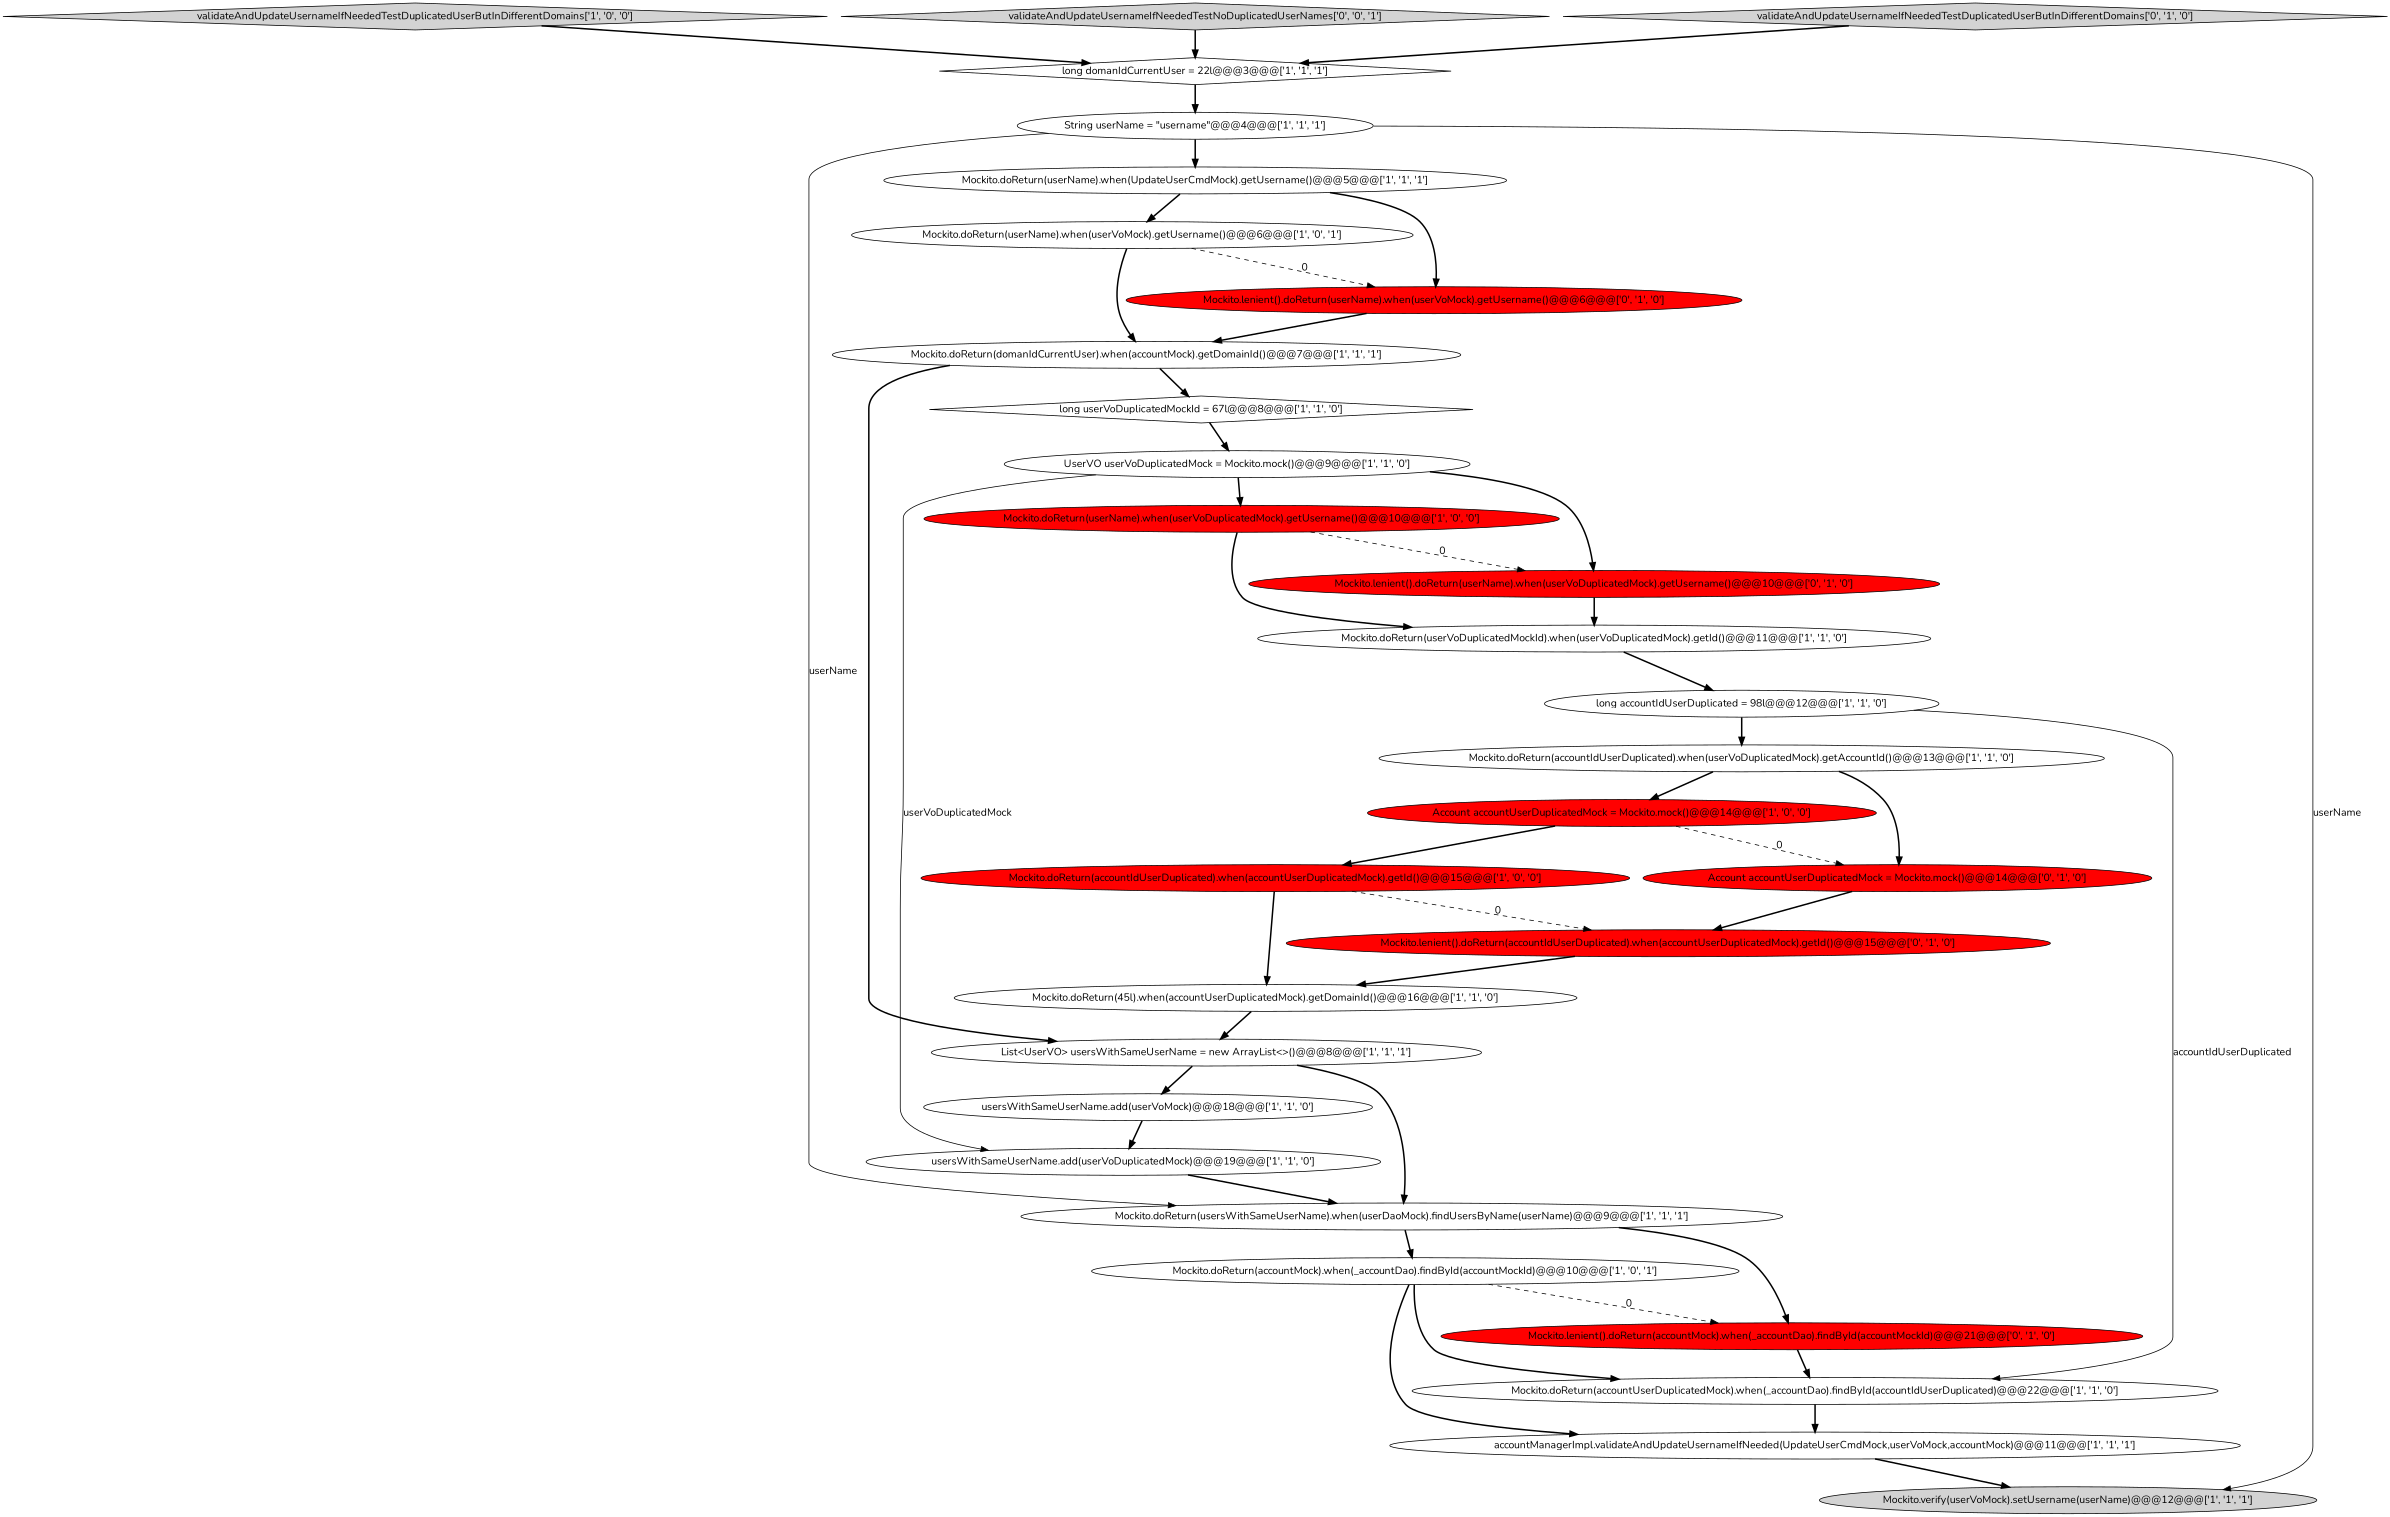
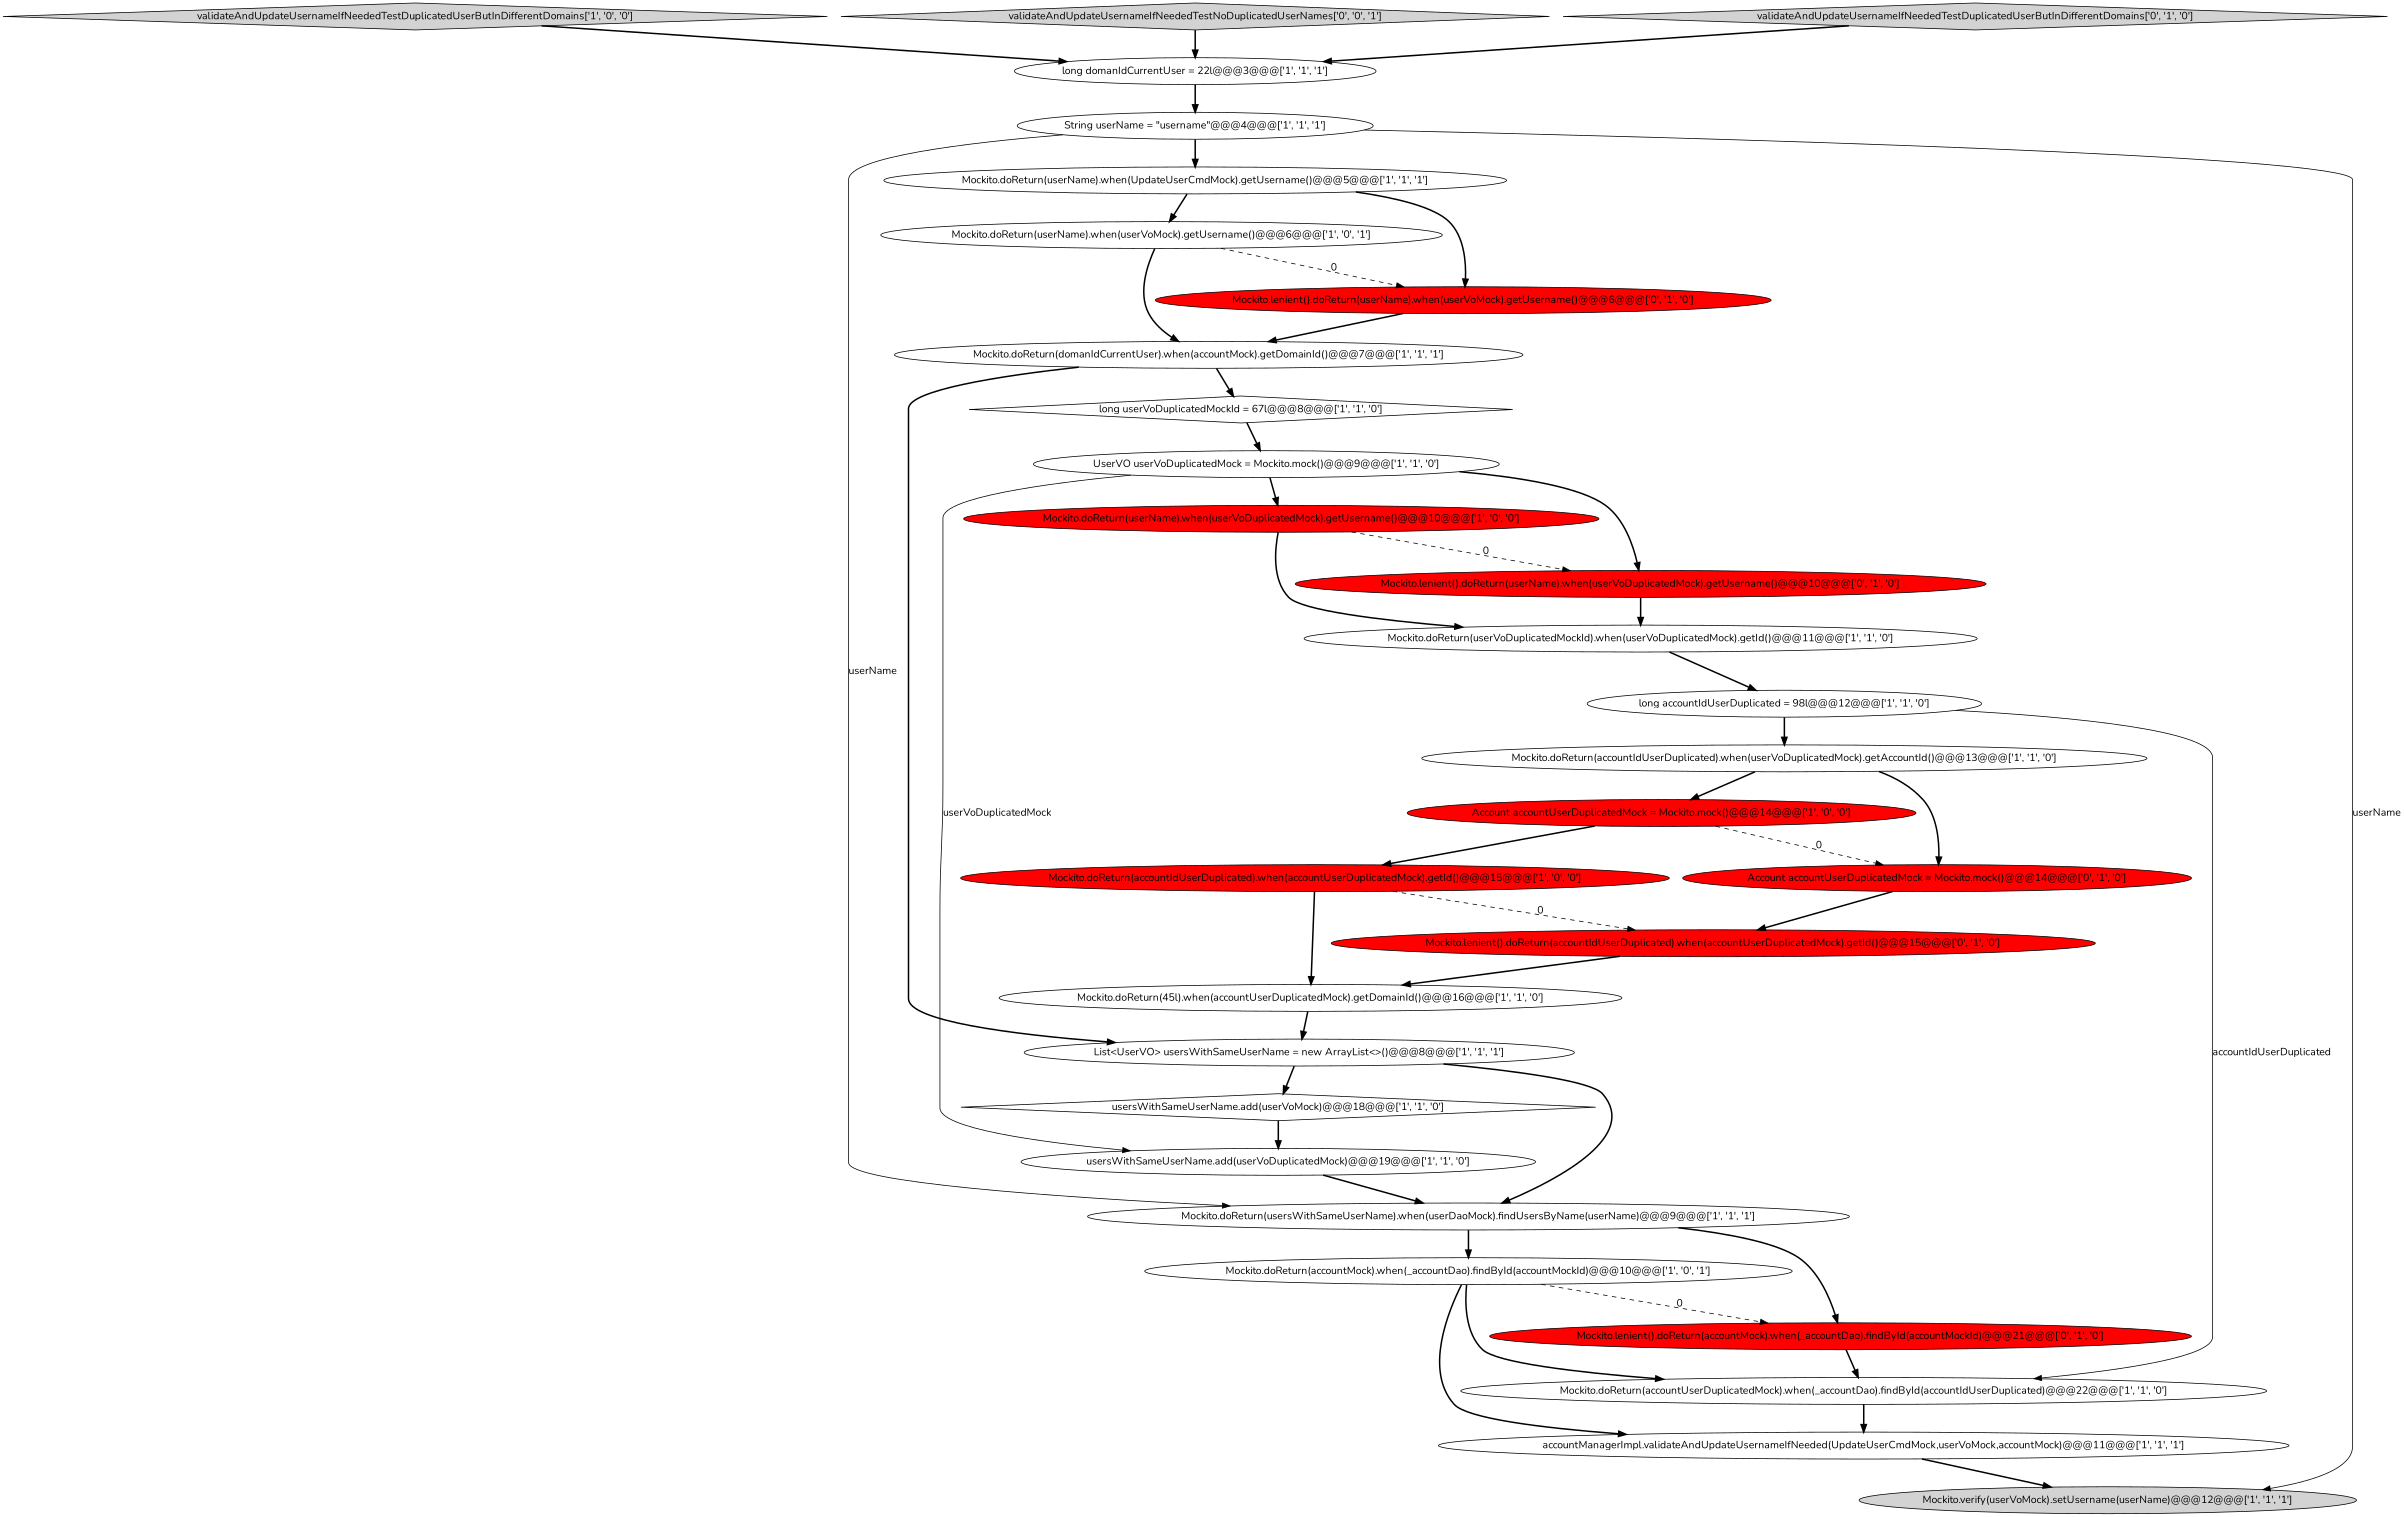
node "long domanIdCurrentUser = 22l@@@3@@@['1', '1', '1']": shape diamond -> ellipse
node "usersWithSameUserName.add(userVoMock)@@@18@@@['1', '1', '0']": shape ellipse -> diamond
